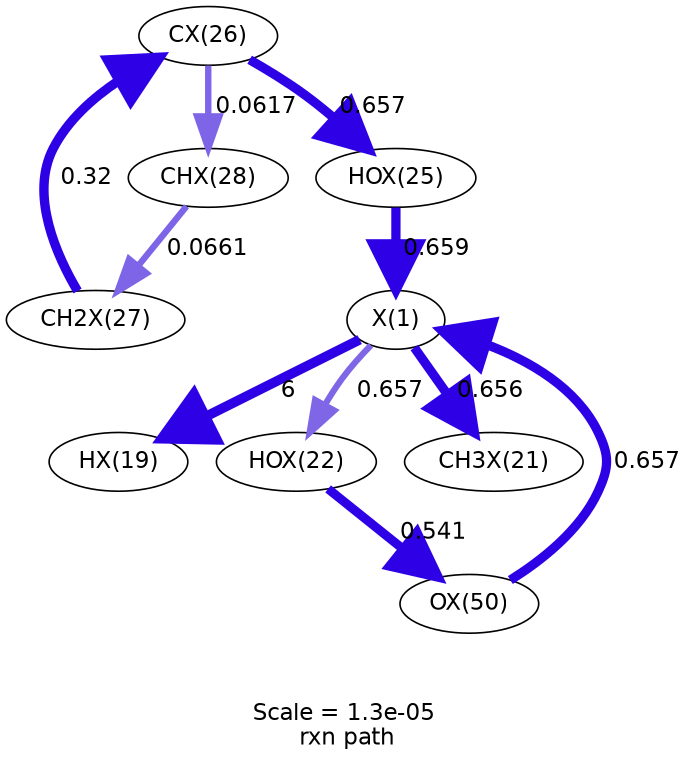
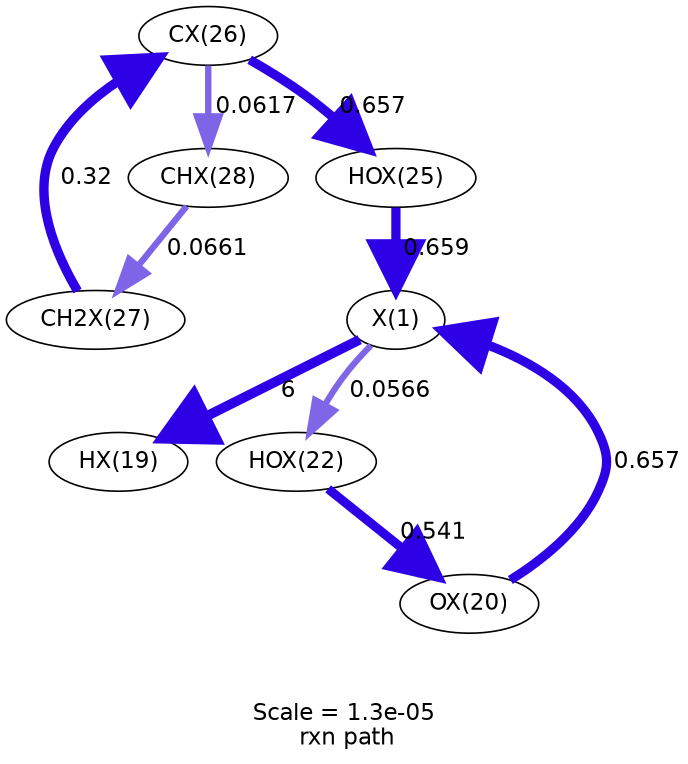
edge "X(1)" -> "HOX(22)": label " 0.657" -> " 0.0566"
node "CH3X(21)": removed
node "OX(50)": label "OX(50)" -> "OX(20)"
